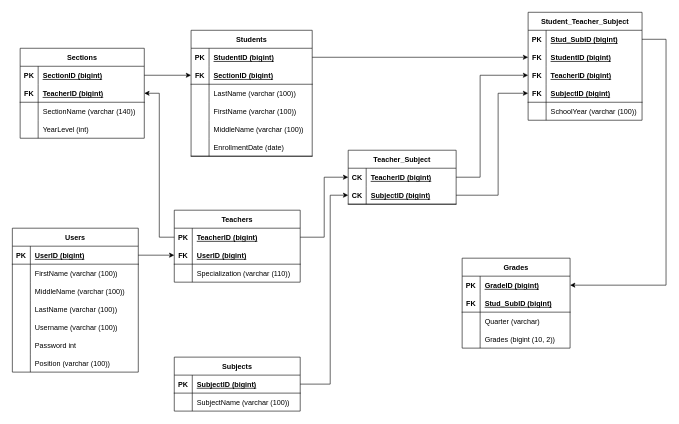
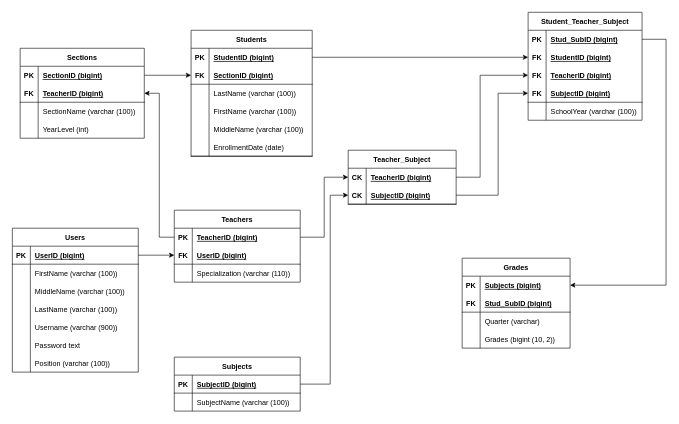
node "SectionName (varchar (140))": label "SectionName (varchar (140))" -> "SectionName (varchar (100))"
node "GradeID (bigint)": label "GradeID (bigint)" -> "Subjects (bigint)"
node "Username (varchar (100))": label "Username (varchar (100))" -> "Username (varchar (900))"
node "Password int": label "Password int" -> "Password text"
